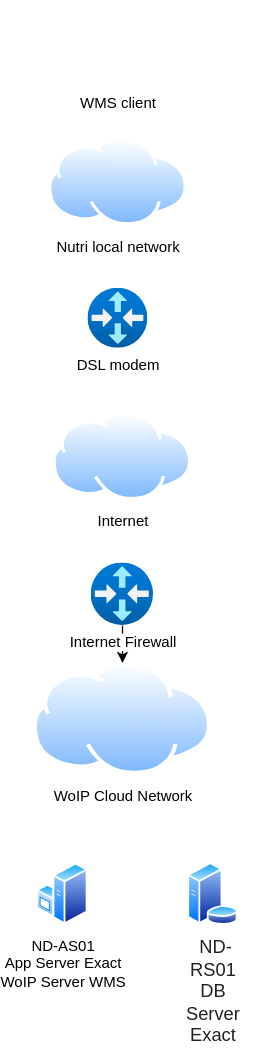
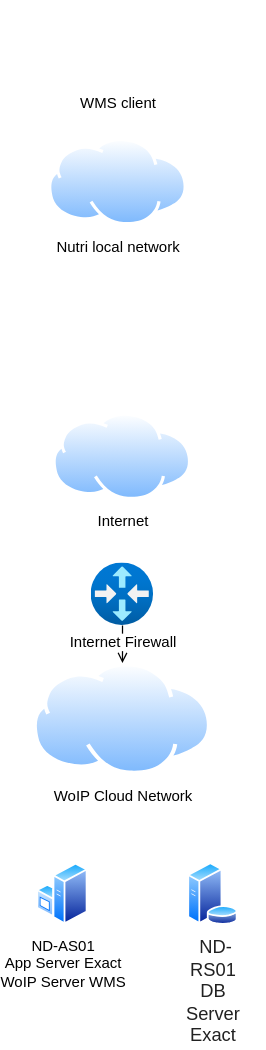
node "DSL modem": removed
edge "Internet Firewall" -> "WoIP Cloud Network": arrowhead classic -> open
